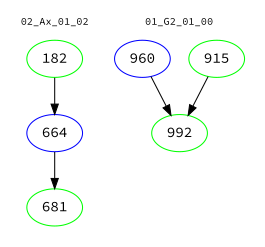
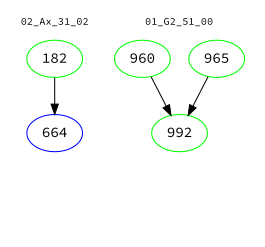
cluster "02_Ax_01_02": label "02_Ax_01_02" -> "02_Ax_31_02"
cluster "01_G2_01_00": label "01_G2_01_00" -> "01_G2_51_00"
node "960": color blue -> green
node "915": label "915" -> "965"
node "681": removed
